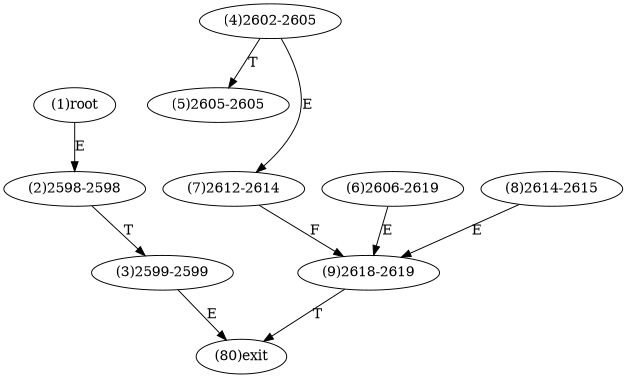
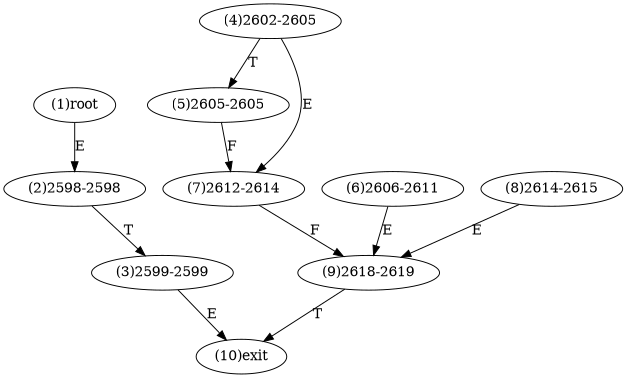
edge "(5)2605-2605" -> "(7)2612-2614": added, label "F"
node "(6)2606-2619": label "(6)2606-2619" -> "(6)2606-2611"
node "(80)exit": label "(80)exit" -> "(10)exit"
